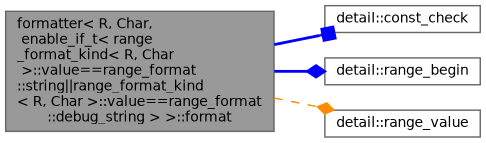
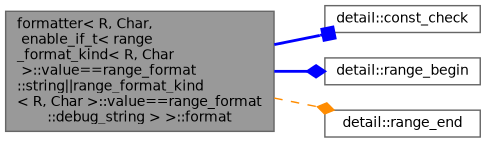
node "detail::range_value": label "detail::range_value" -> "detail::range_end"
